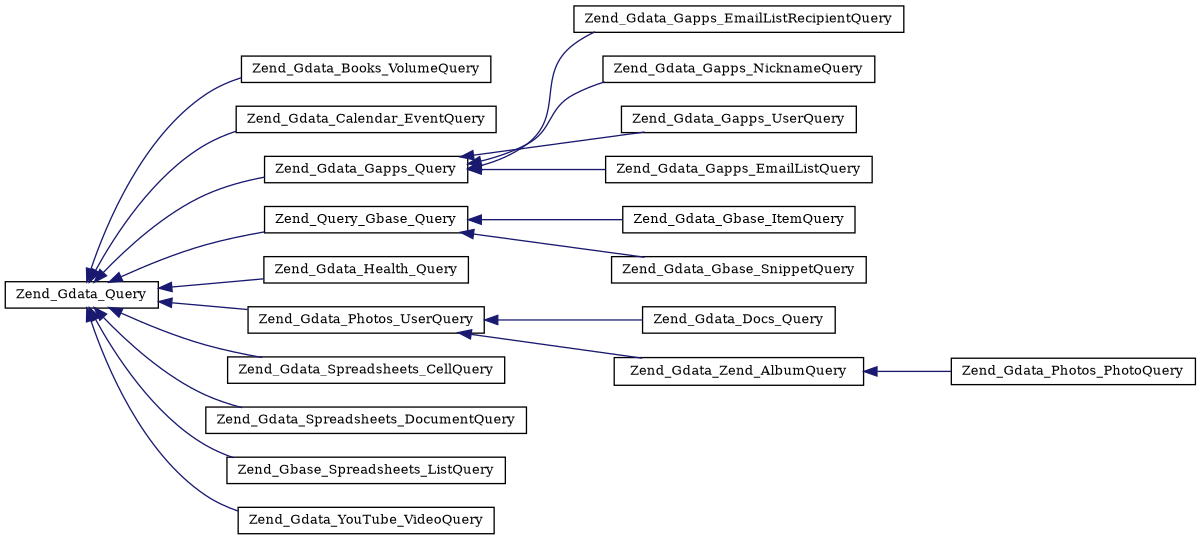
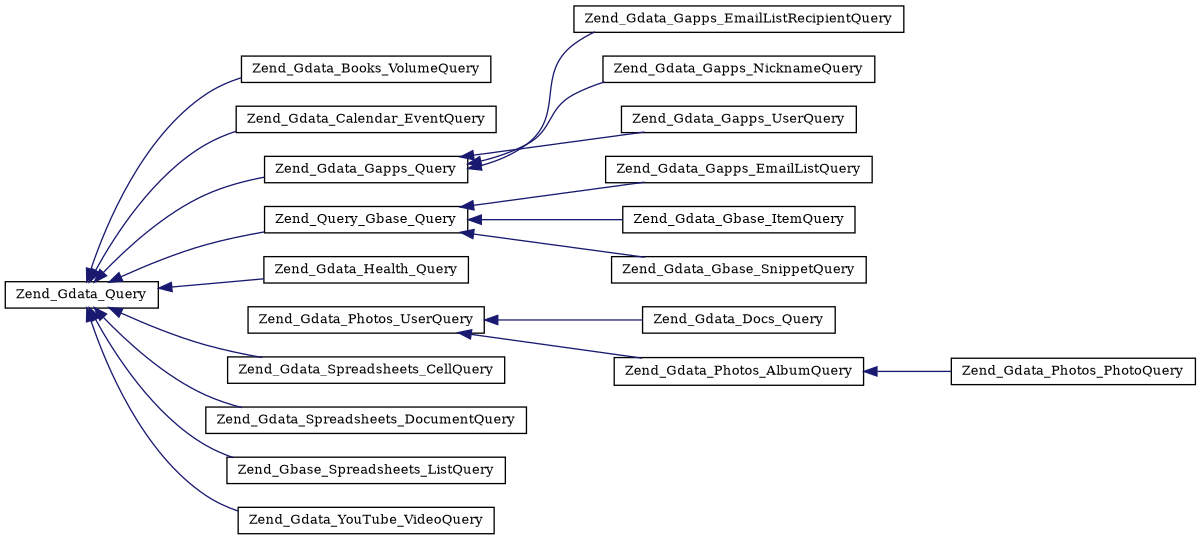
edge "Zend_Gdata_Gapps_EmailListQuery" -> "Zend_Gdata_Gapps_Query": now "Zend_Gdata_Gapps_EmailListQuery" -> "Zend_Query_Gbase_Query"
edge "Zend_Gdata_Photos_UserQuery" -> "Zend_Gdata_Query": removed
node "Zend_Gdata_Zend_AlbumQuery": label "Zend_Gdata_Zend_AlbumQuery" -> "Zend_Gdata_Photos_AlbumQuery"
